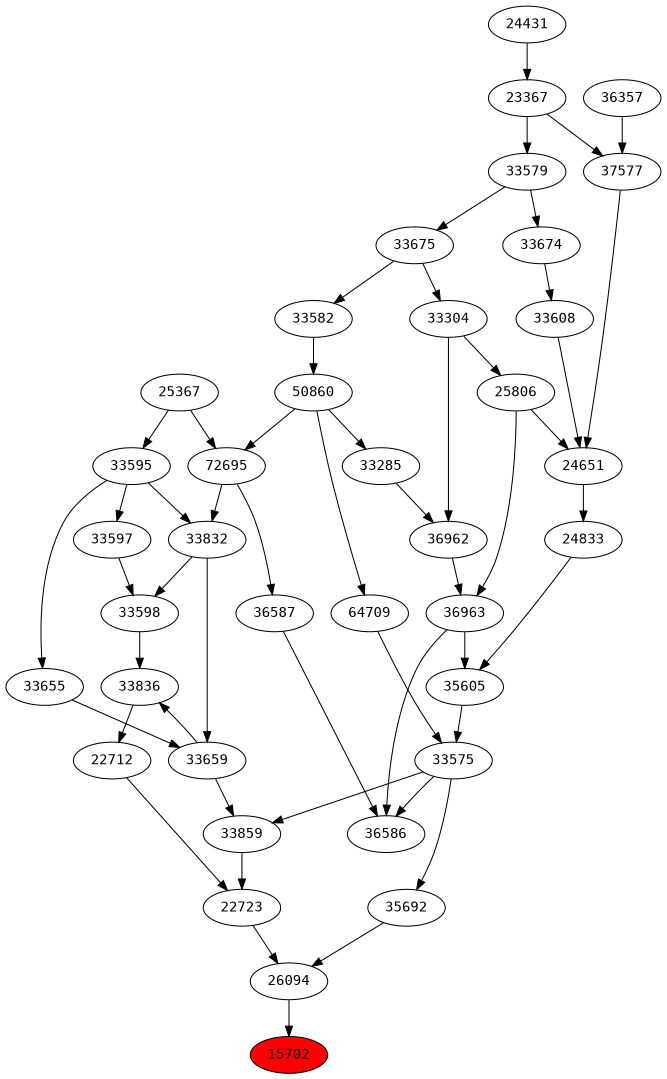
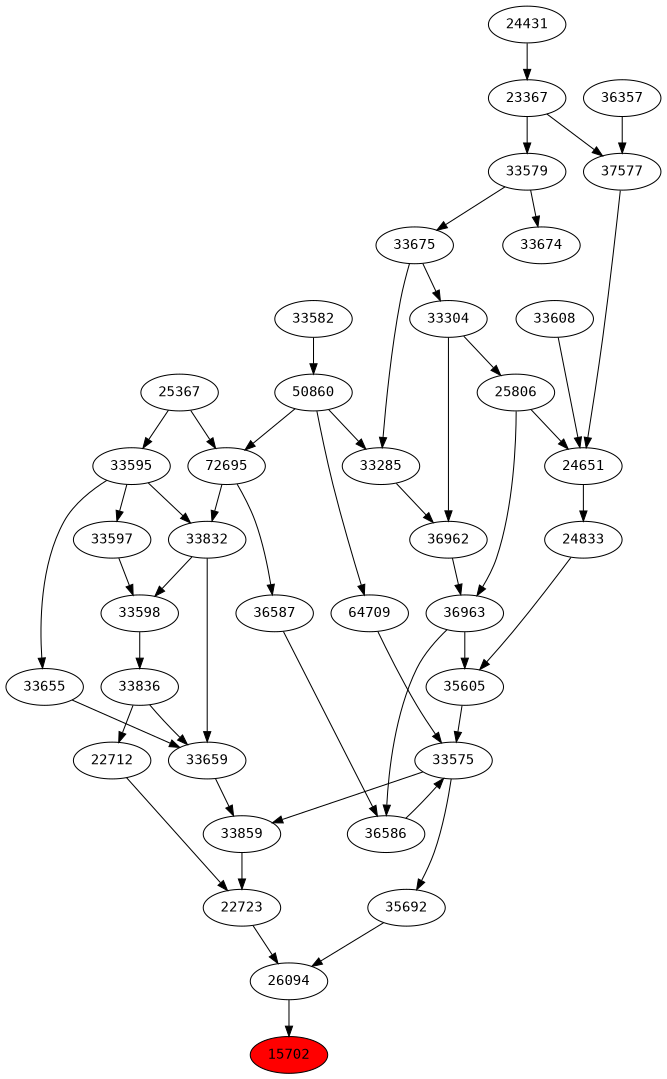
edge "33674" -> "33608": removed
edge "33675" -> "33582": now "33675" -> "33285"
edge "33659" -> "33836": reversed
edge "33575" -> "36586": reversed
